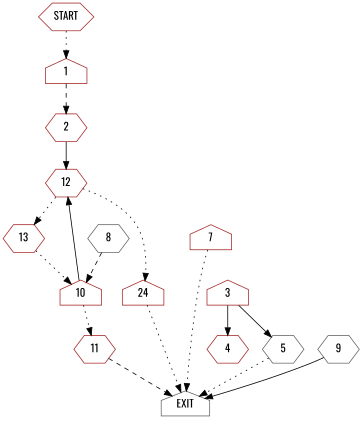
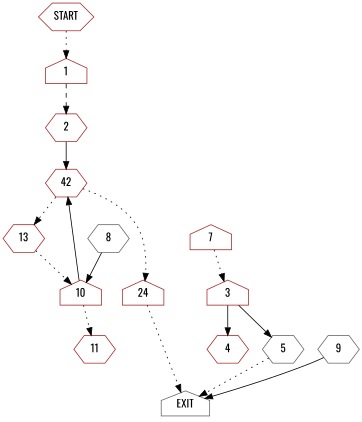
node "12": label "12" -> "42"
edge "8" -> "10": style dashed -> solid
edge "7" -> "EXIT": now "7" -> "3"
edge "11" -> "EXIT": removed
